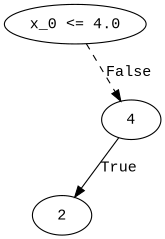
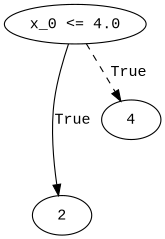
edge "x_0 <= 4.0" -> "4": label "False" -> "True"
edge "4" -> "2": now "x_0 <= 4.0" -> "2"
